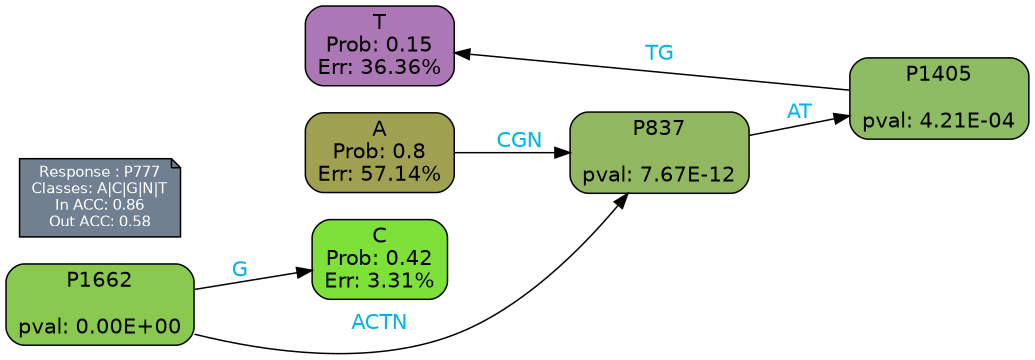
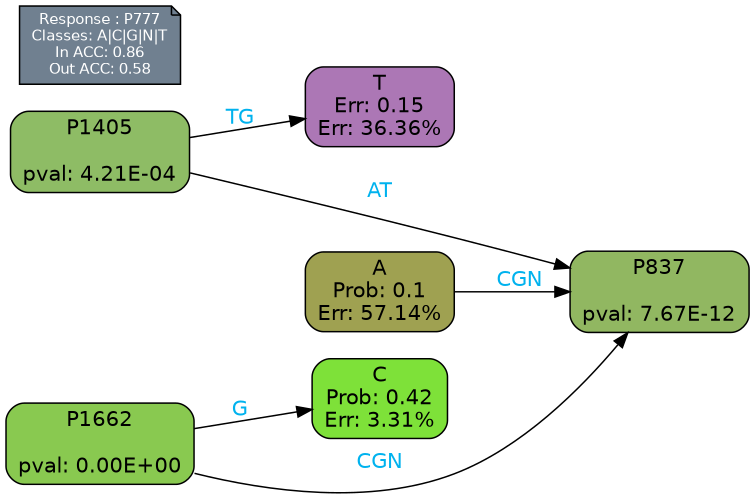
node "T Prob: 0.15 Err: 36.36%": label "T Prob: 0.15 Err: 36.36%" -> "T Err: 0.15 Err: 36.36%"
edge "P837 pval: 7.67E-12" -> "P1405 pval: 4.21E-04": reversed
node "A Prob: 0.8 Err: 57.14%": label "A Prob: 0.8 Err: 57.14%" -> "A Prob: 0.1 Err: 57.14%"
edge "P1662 pval: 0.00E+00" -> "P837 pval: 7.67E-12": label "ACTN" -> "CGN"
